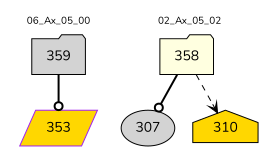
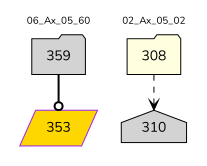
cluster "06_Ax_05_00": label "06_Ax_05_00" -> "06_Ax_05_60"
node "358": label "358" -> "308"
node "307": removed
node "310": fillcolor gold -> lightgrey
